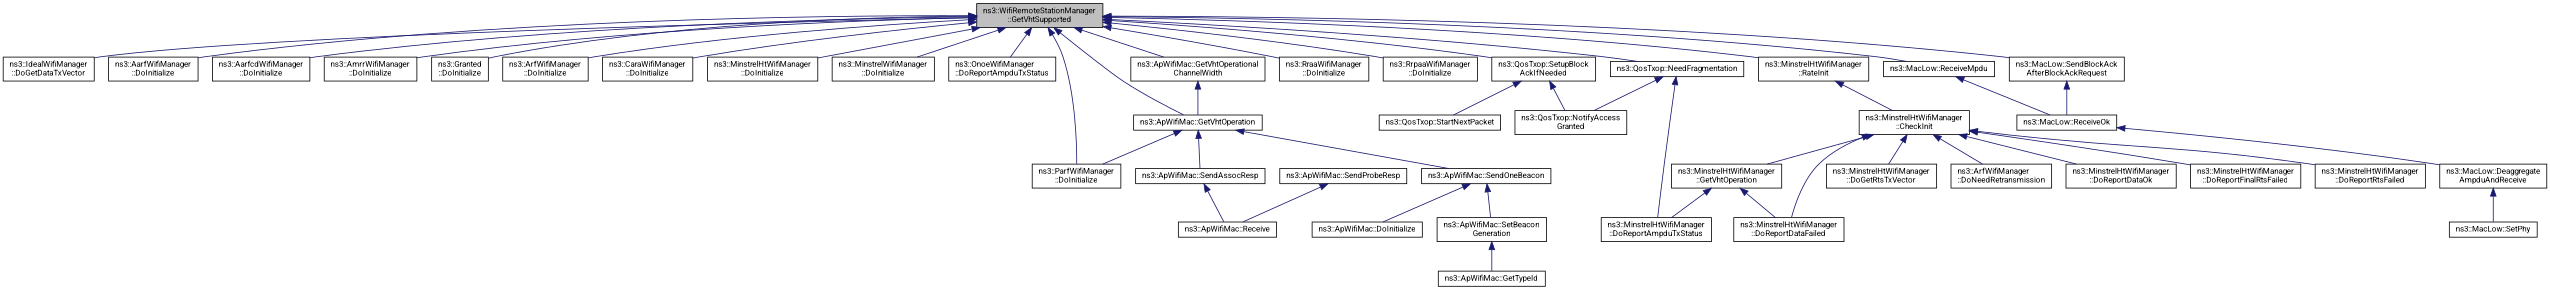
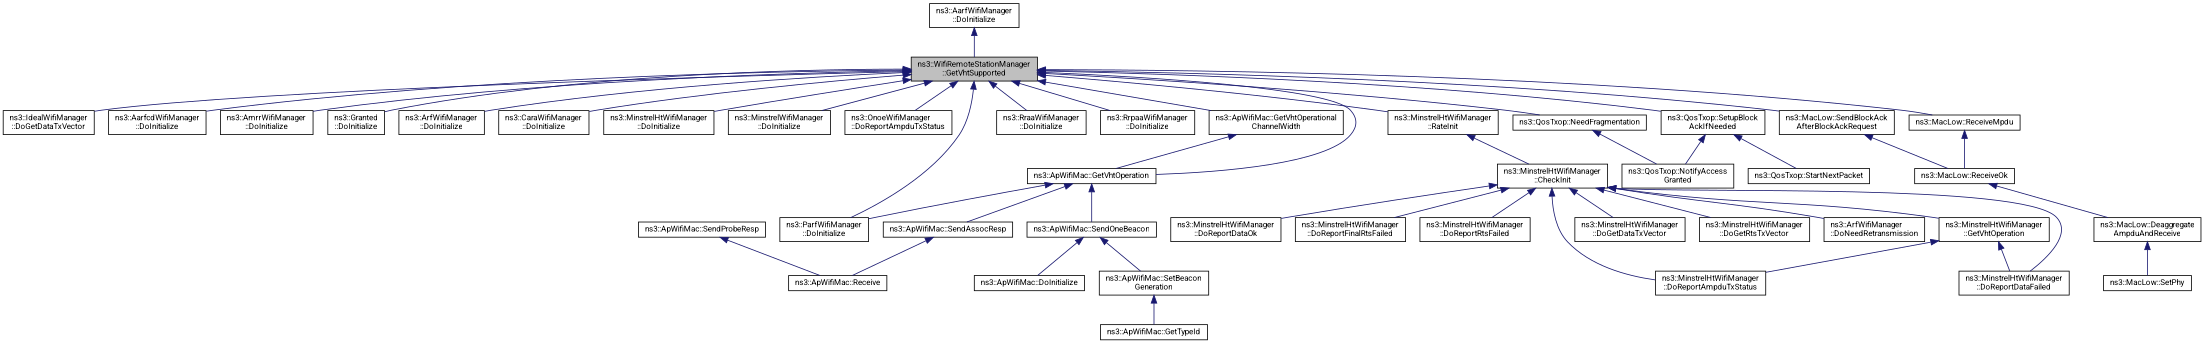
edge "ns3::AarfWifiManager ::DoInitialize" -> "ns3::WifiRemoteStationManager ::GetVhtSupported": reversed
edge "ns3::MinstrelHtWifiManager ::DoReportAmpduTxStatus" -> "ns3::QosTxop::NeedFragmentation": now "ns3::MinstrelHtWifiManager ::DoReportAmpduTxStatus" -> "ns3::MinstrelHtWifiManager ::CheckInit"
node "ns3::MinstrelHtWifiManager ::DoGetDataTxVector": added
